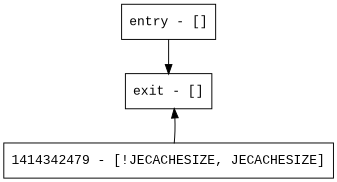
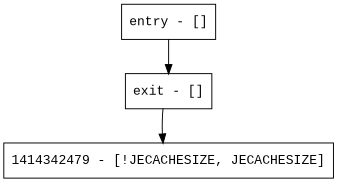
edge "1414342479 - [!JECACHESIZE, JECACHESIZE]" -> "exit - []": reversed
